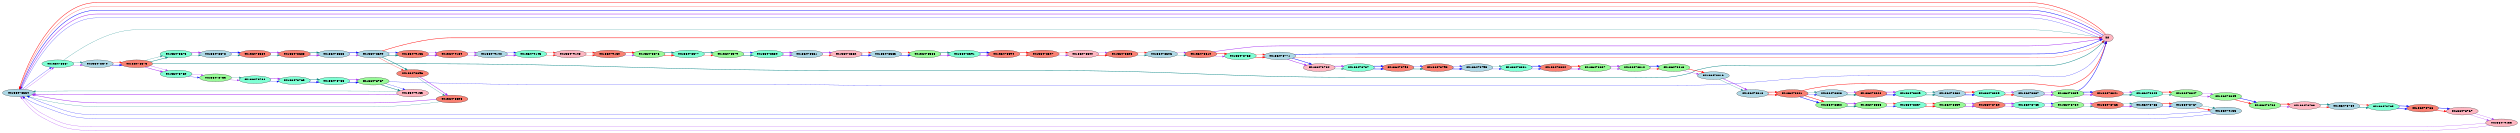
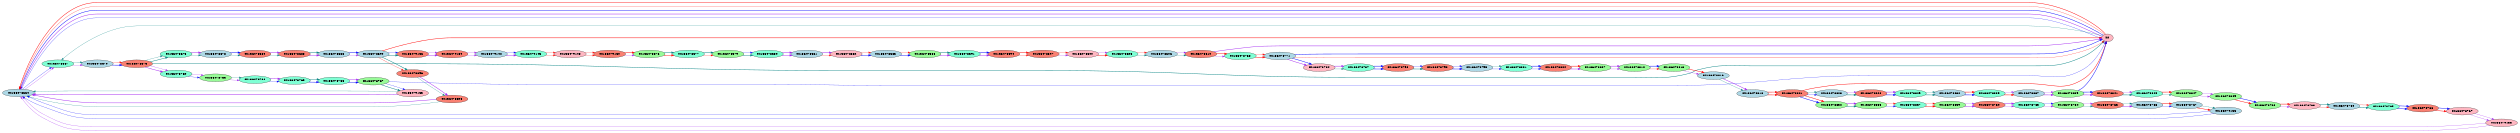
edge "0x136478567" -> "n0": reversed
node "0x136478603": fillcolor salmon -> aquamarine
